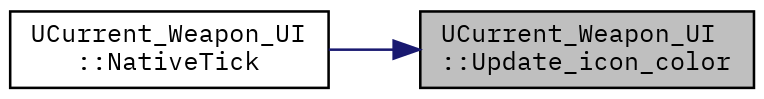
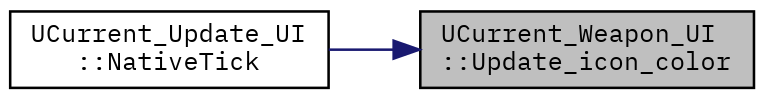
node "UCurrent_Weapon_UI ::NativeTick": label "UCurrent_Weapon_UI ::NativeTick" -> "UCurrent_Update_UI ::NativeTick"
